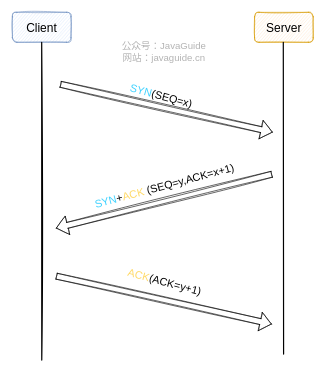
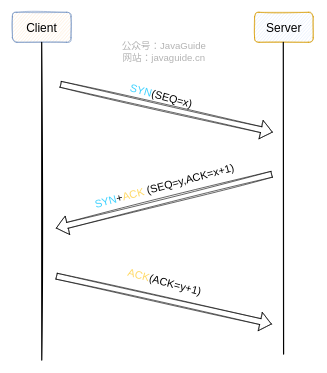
node "Client": fillcolor #dae8fc -> #ffe6cc
node "Server": fillcolor #ffe6cc -> #dae8fc
